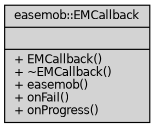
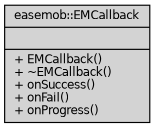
node "easemob::EMCallback": text "+ easemob()" -> "+ onSuccess()"
